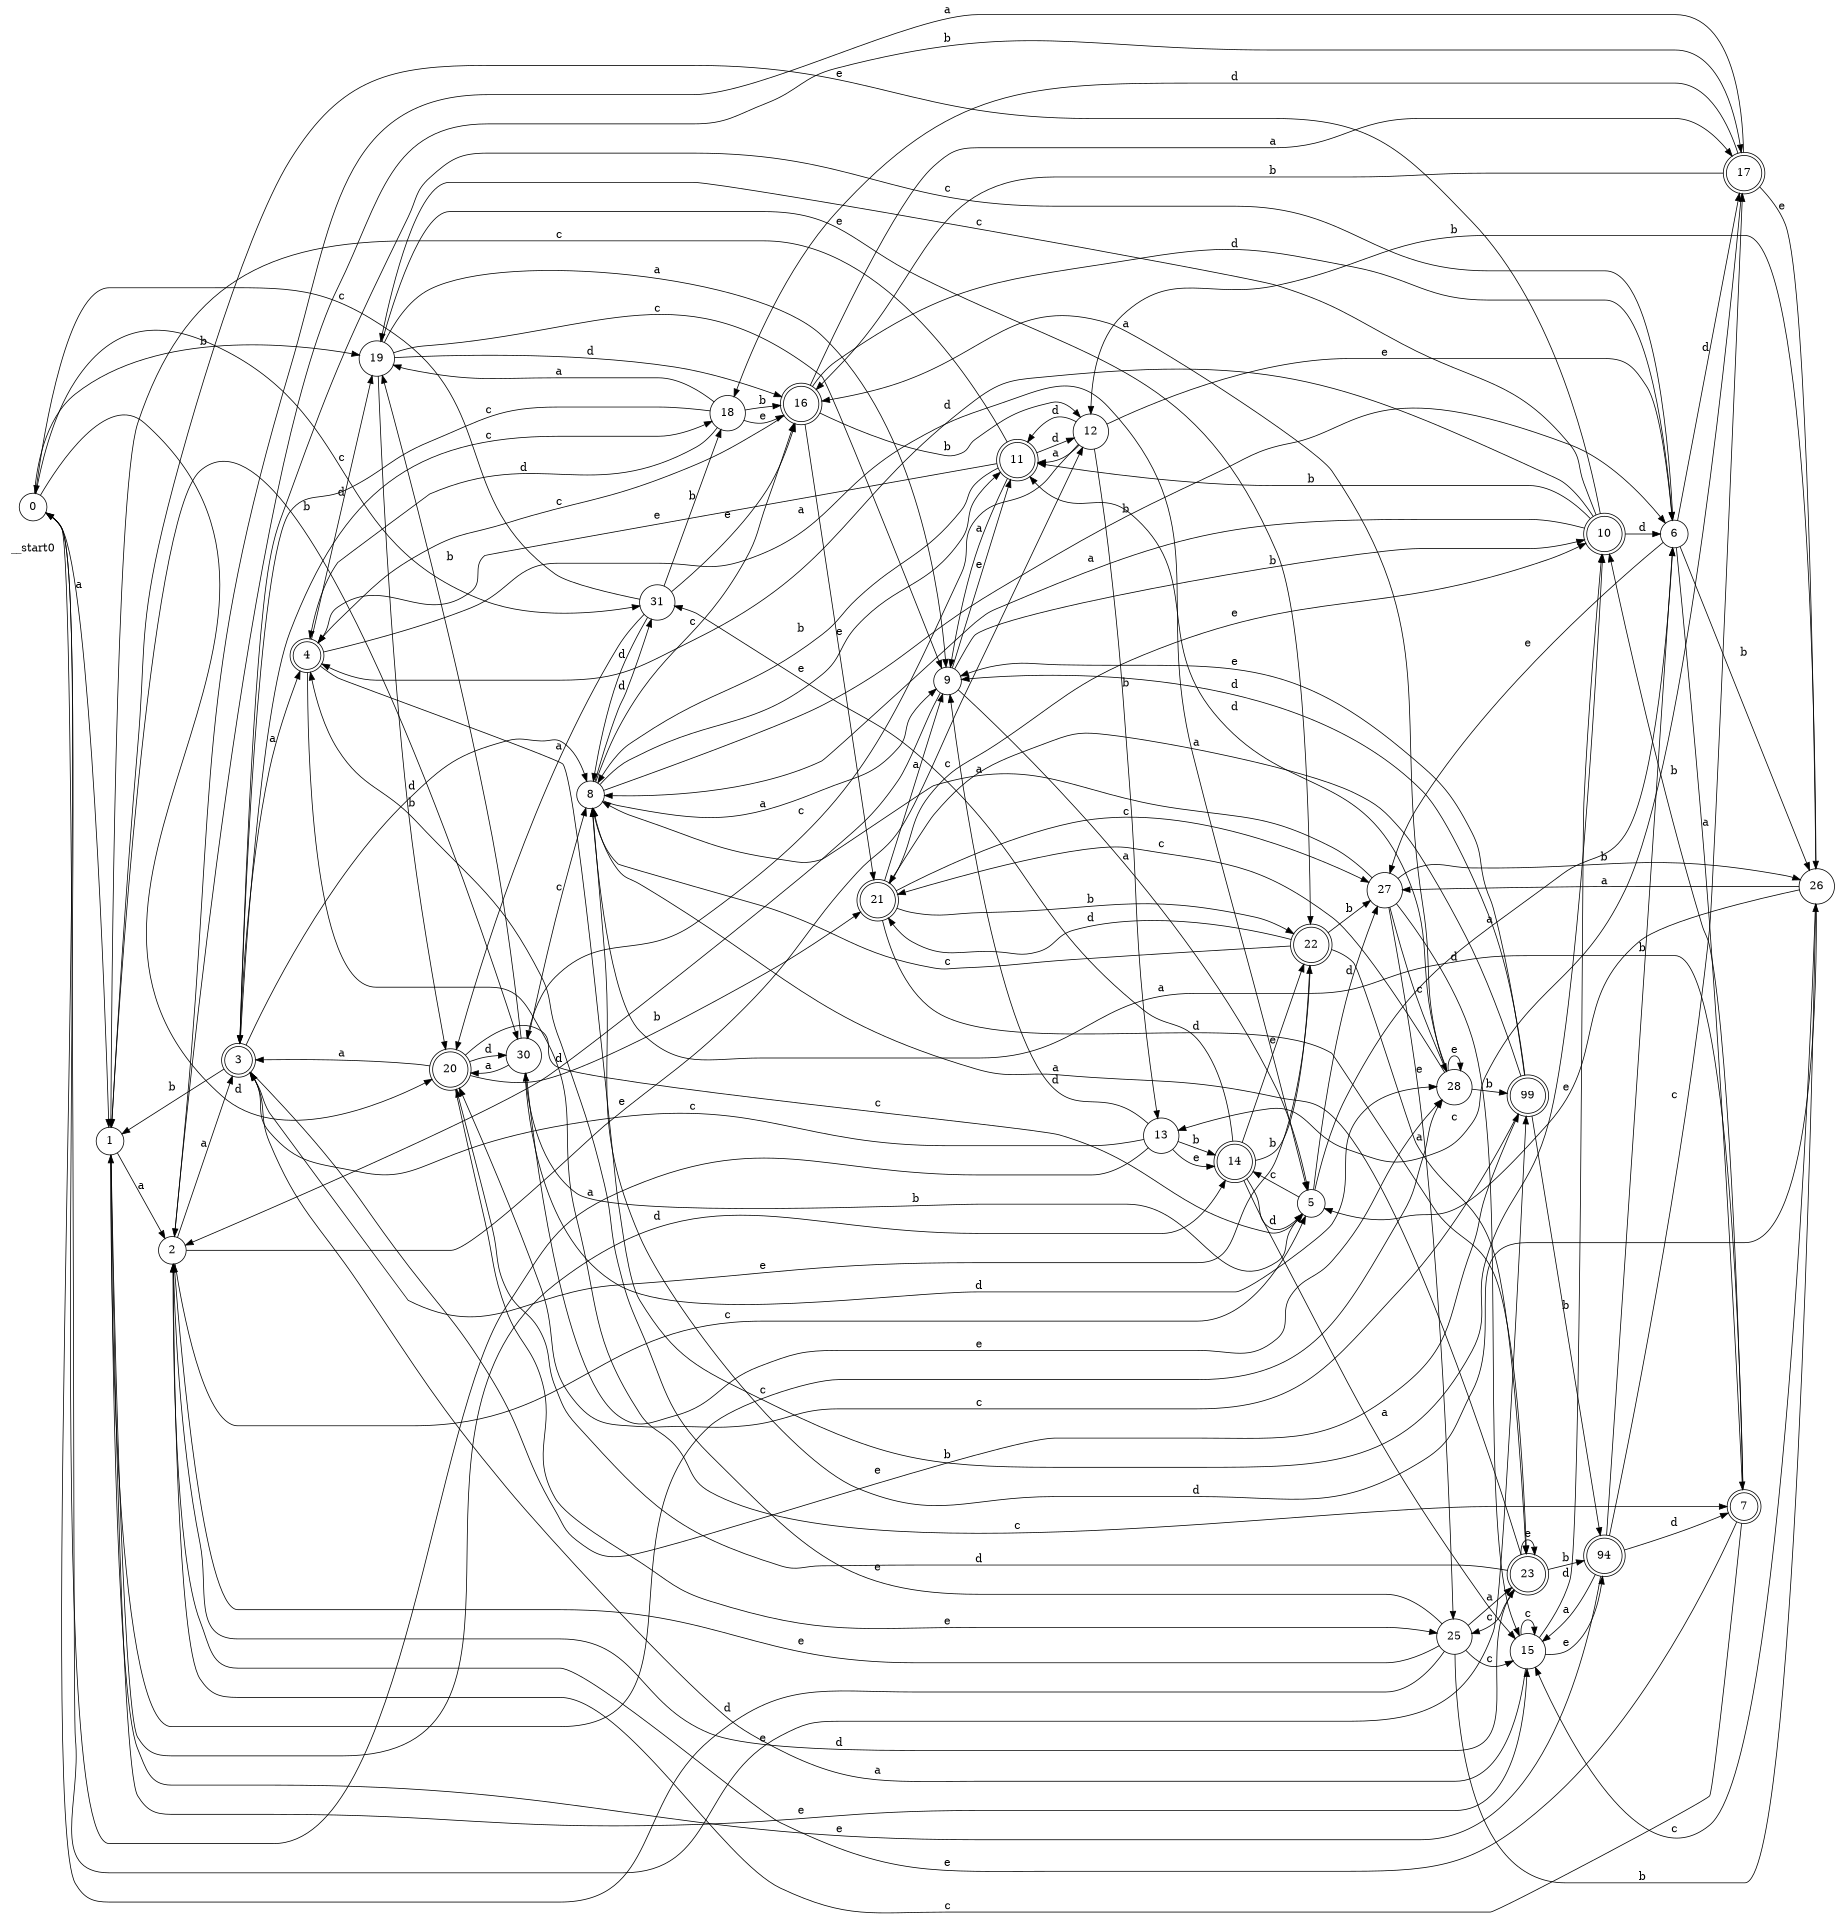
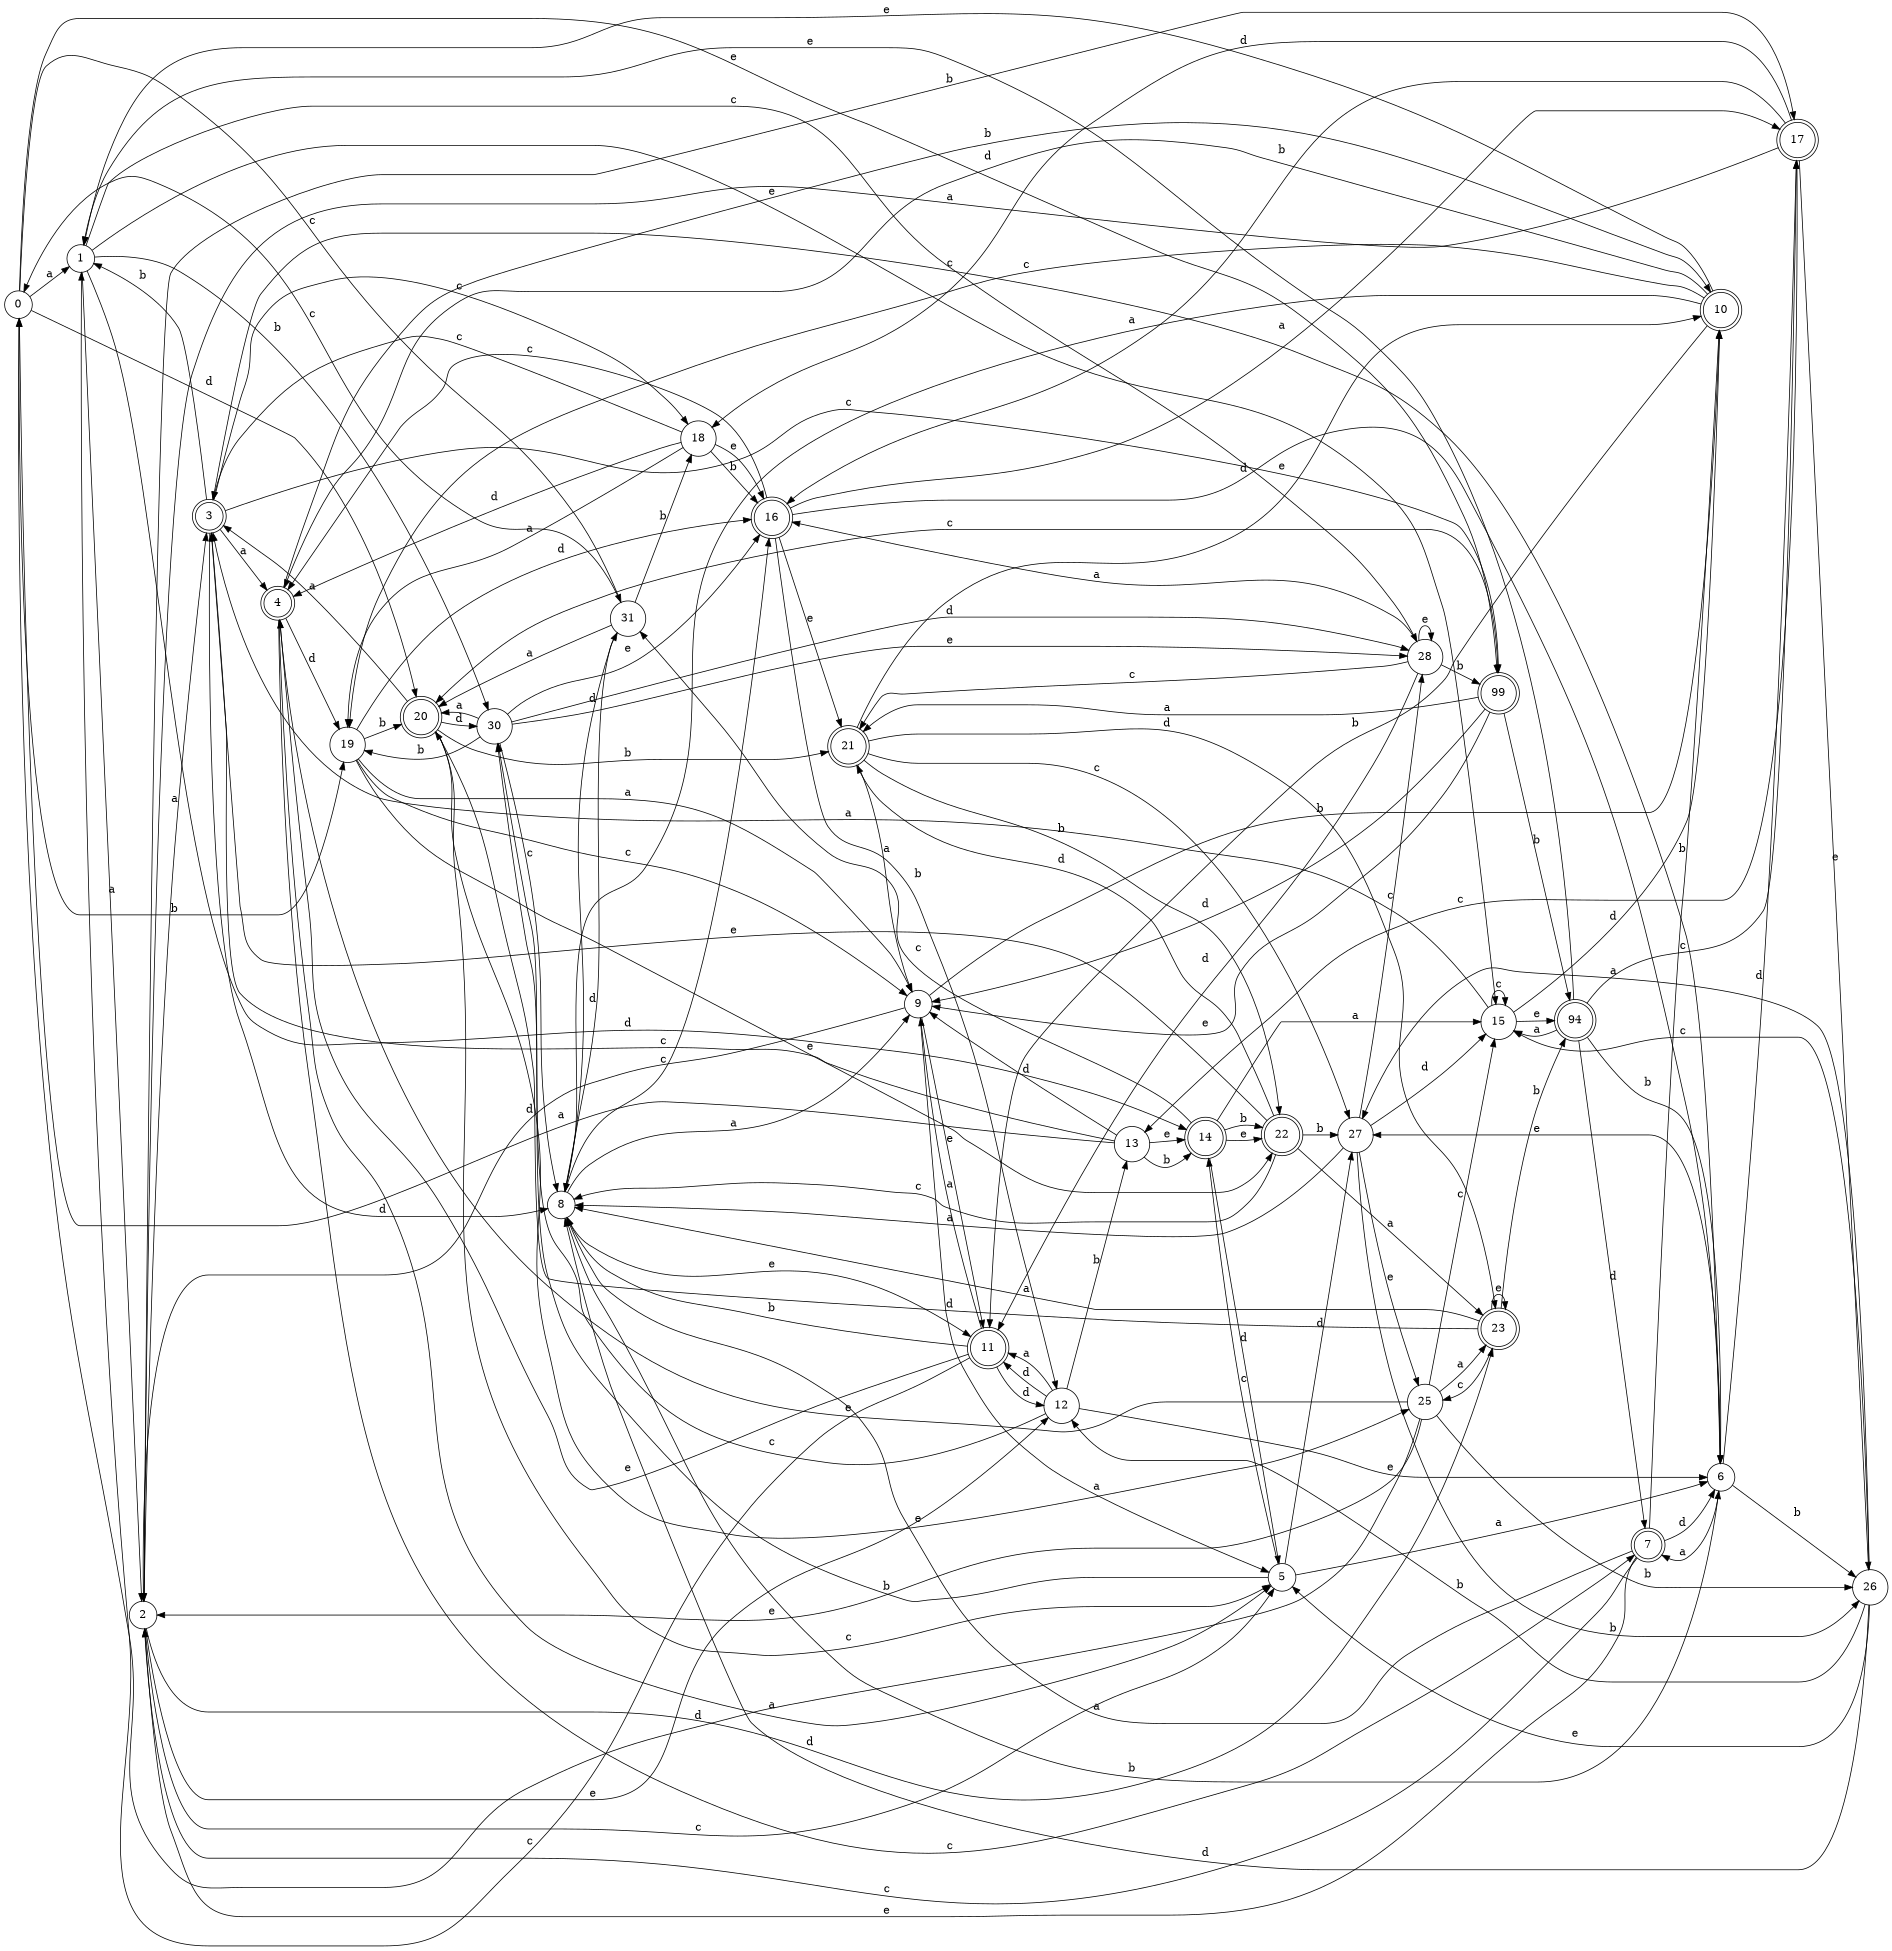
edge "31" -> "16": now "30" -> "16"
edge "10" -> "6": now "7" -> "6"
node "__start0": removed
edge "3" -> "99": label "e" -> "c"
